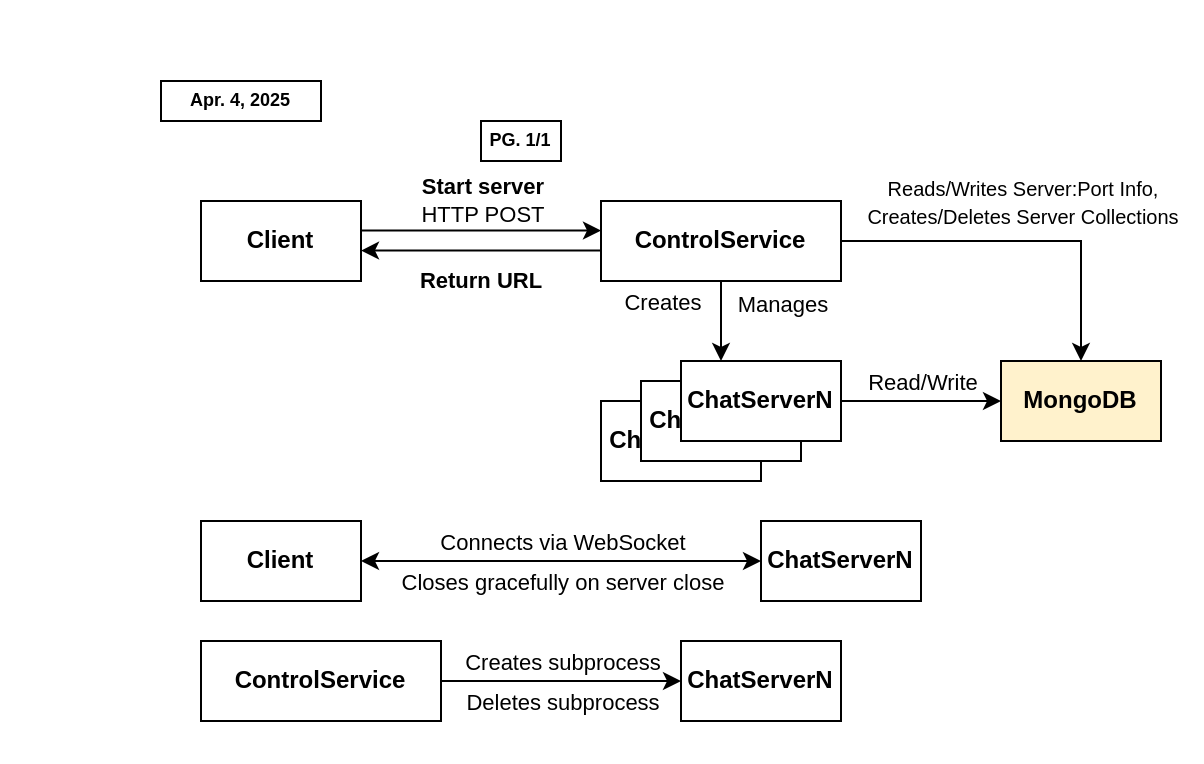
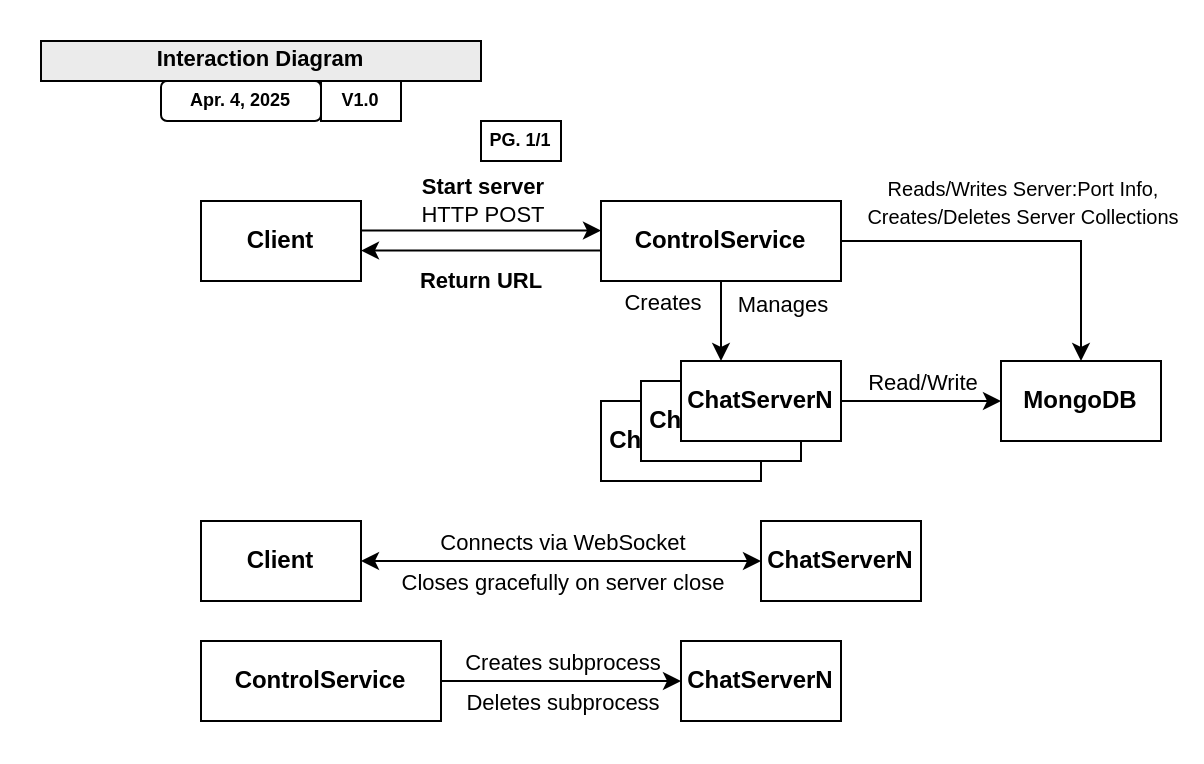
node "Interaction Diagram": added
node "Apr. 4, 2025": shape rectangle -> rounded rectangle
node "V1.0": added
node "MongoDB": fillcolor #fff2cc -> #ffffff
